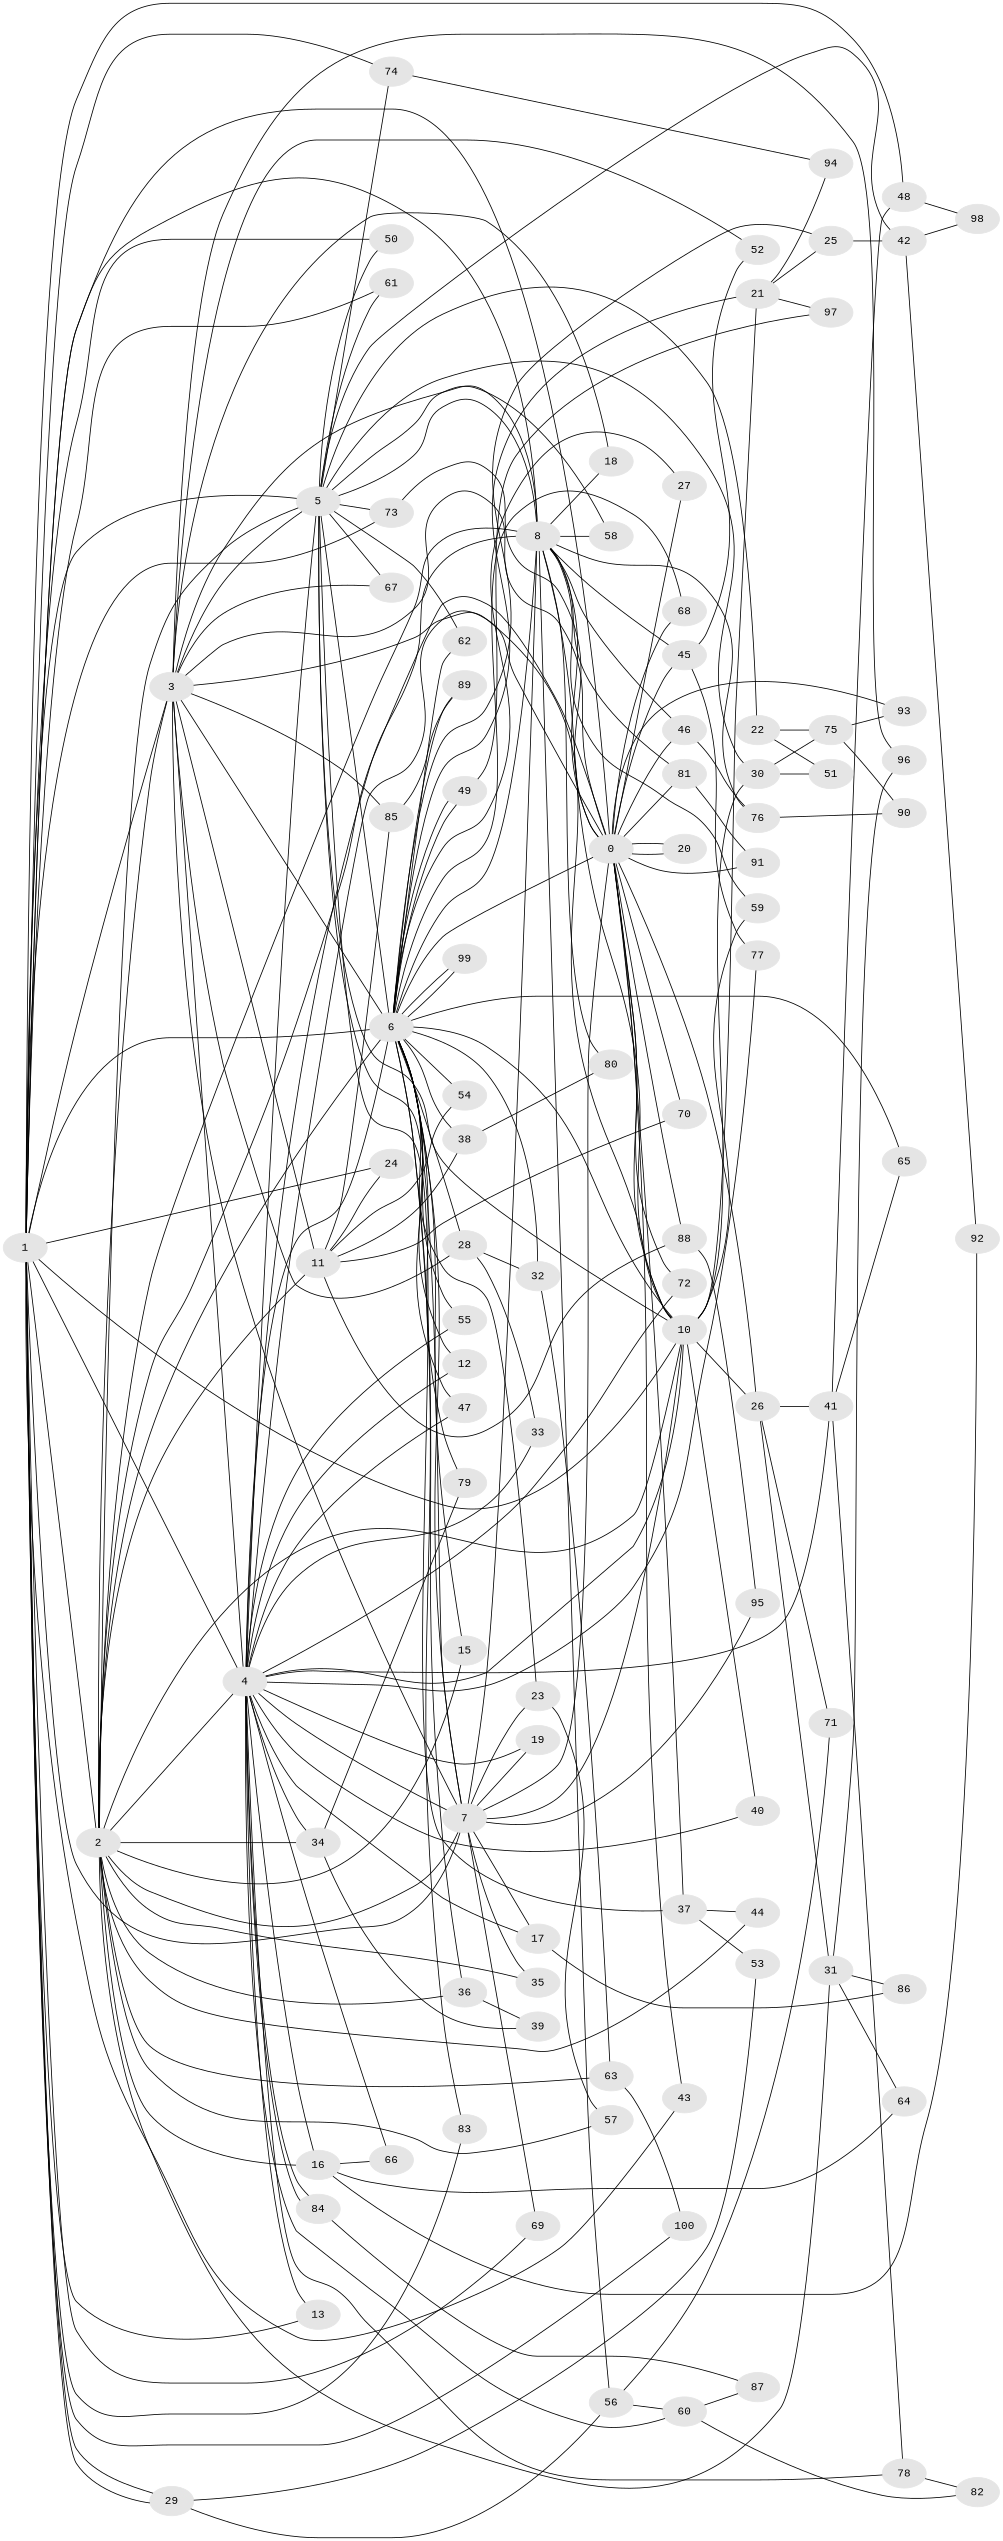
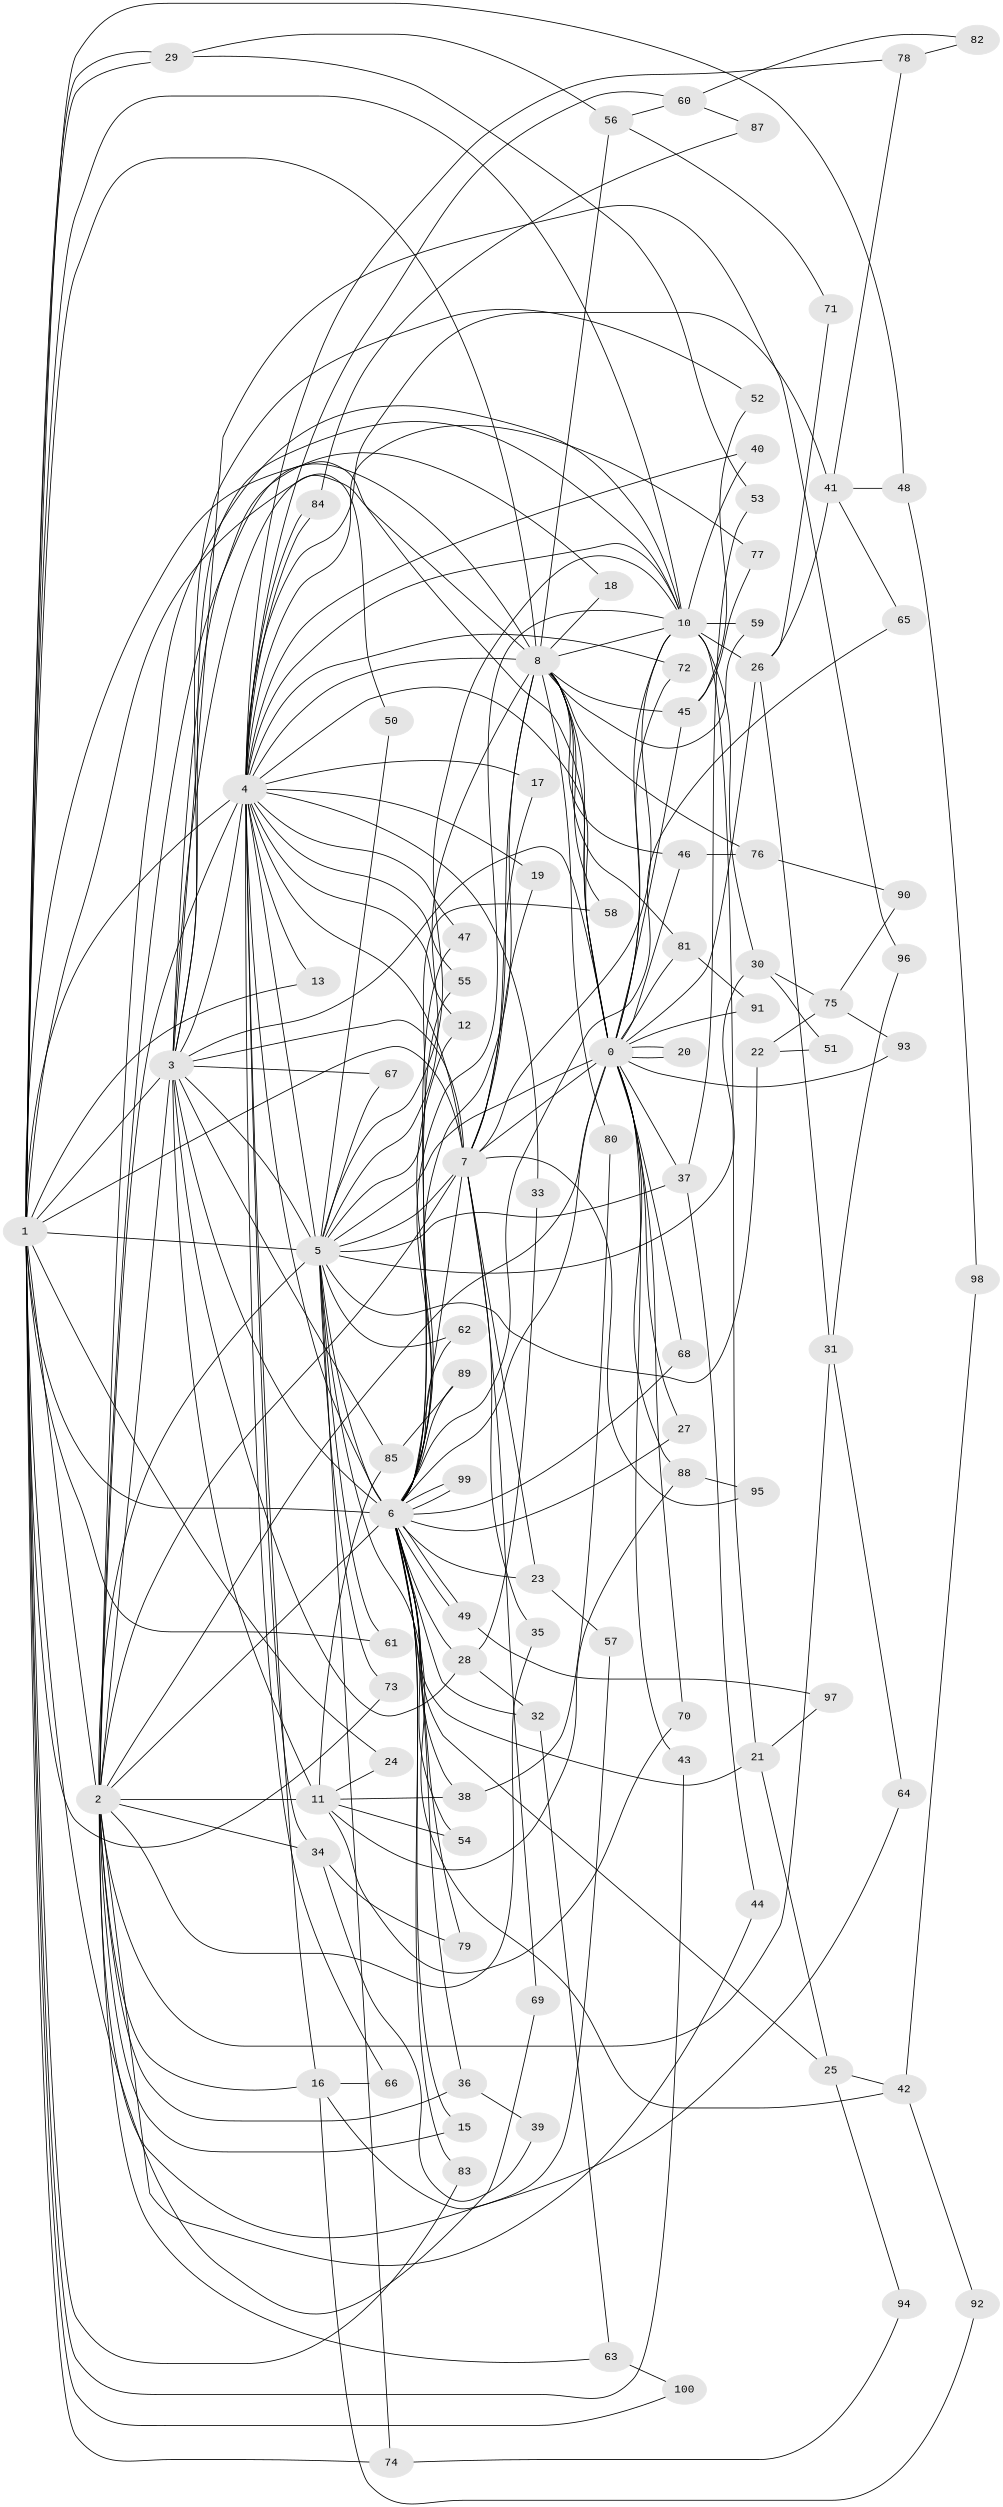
edge "94" -- "21": now "94" -- "25"
edge "73" -- "0": now "5" -- "0"
node "86": removed
